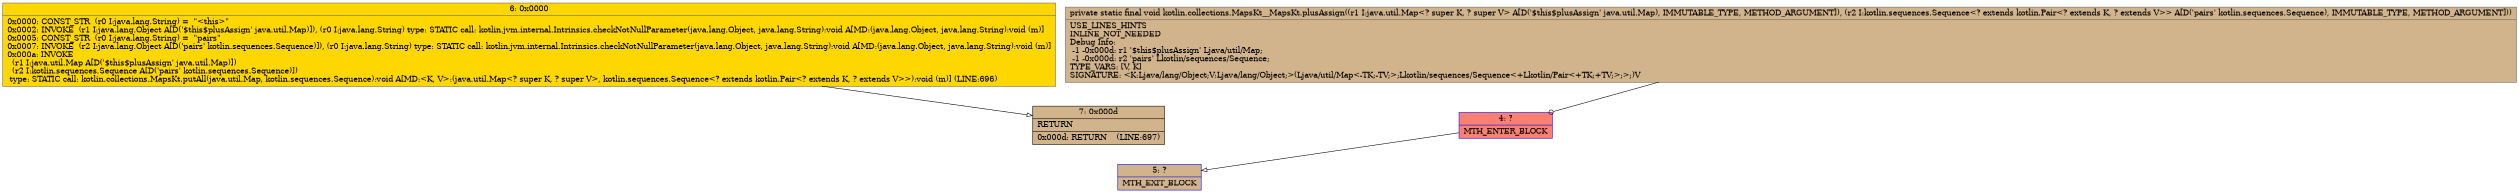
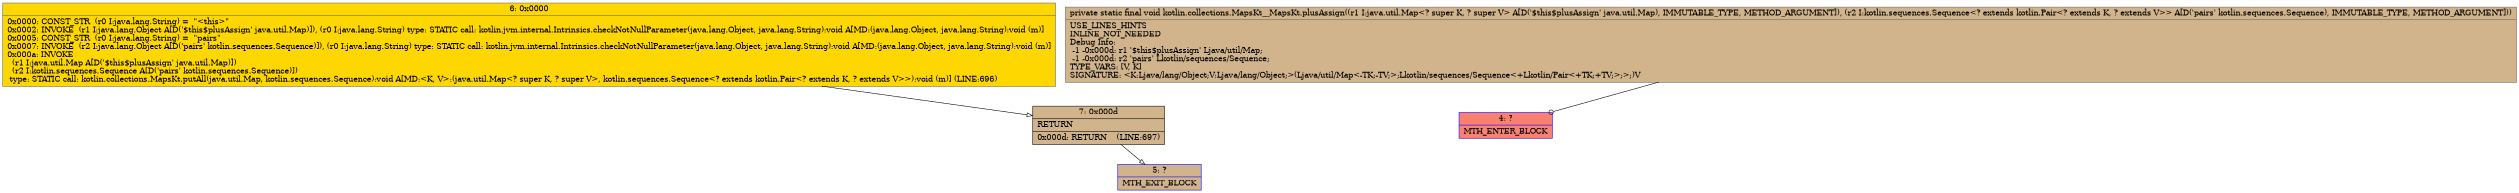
edge "4: ?" -> "5: ?": now "7: 0x000d" -> "5: ?"
